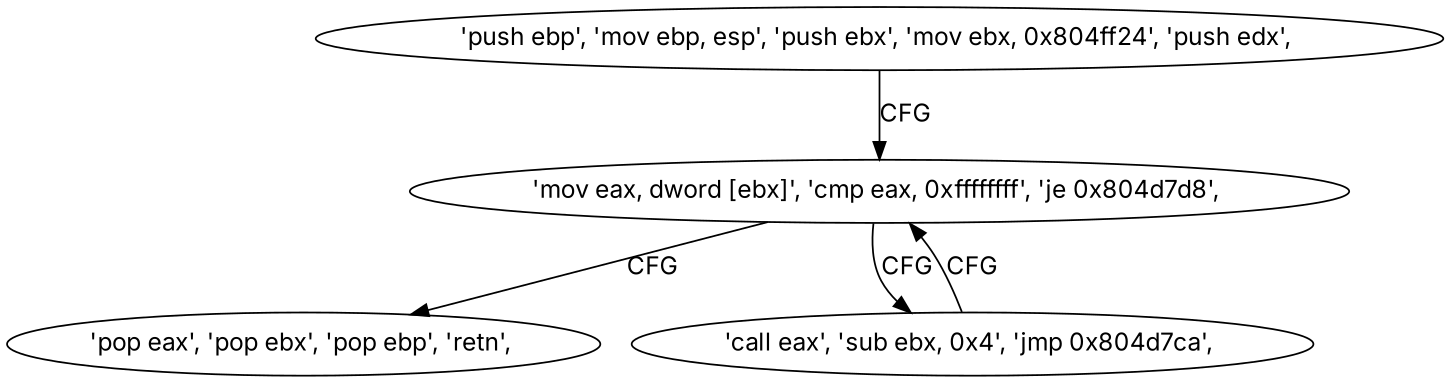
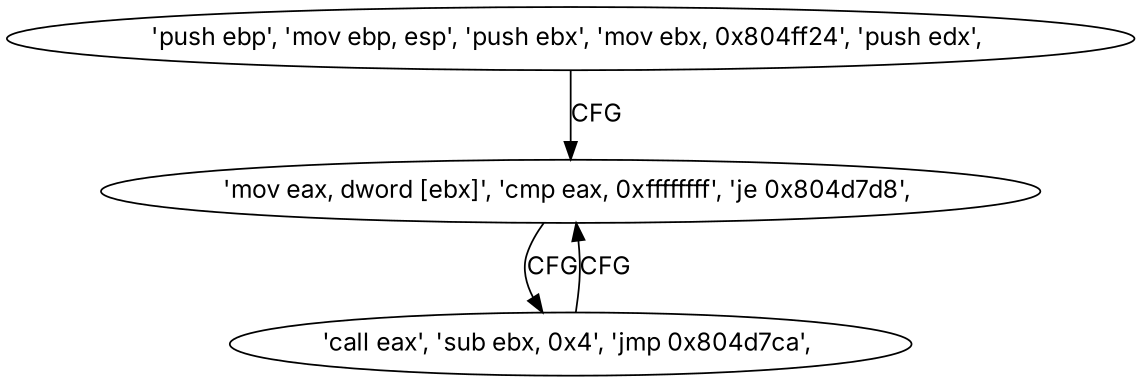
node "'pop eax', 'pop ebx', 'pop ebp', 'retn',": removed
